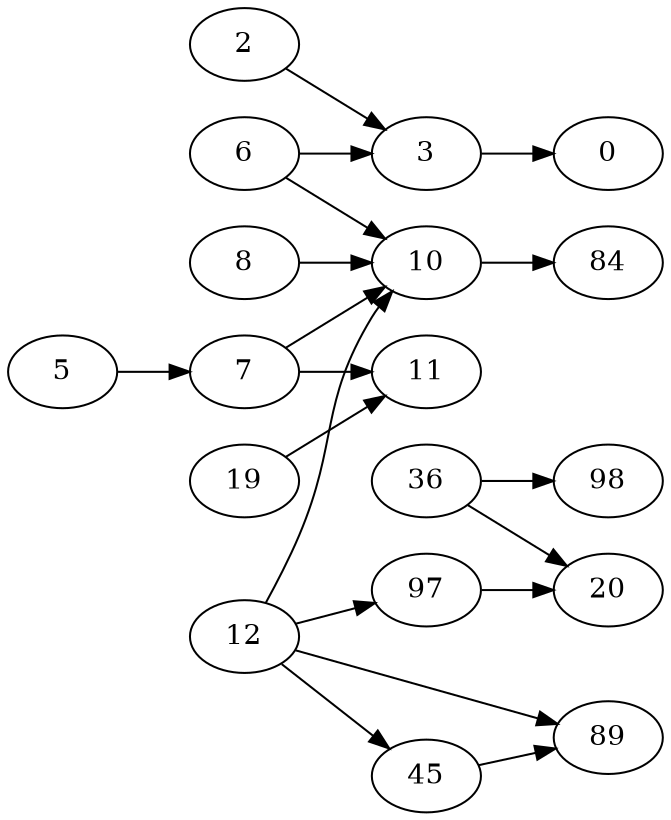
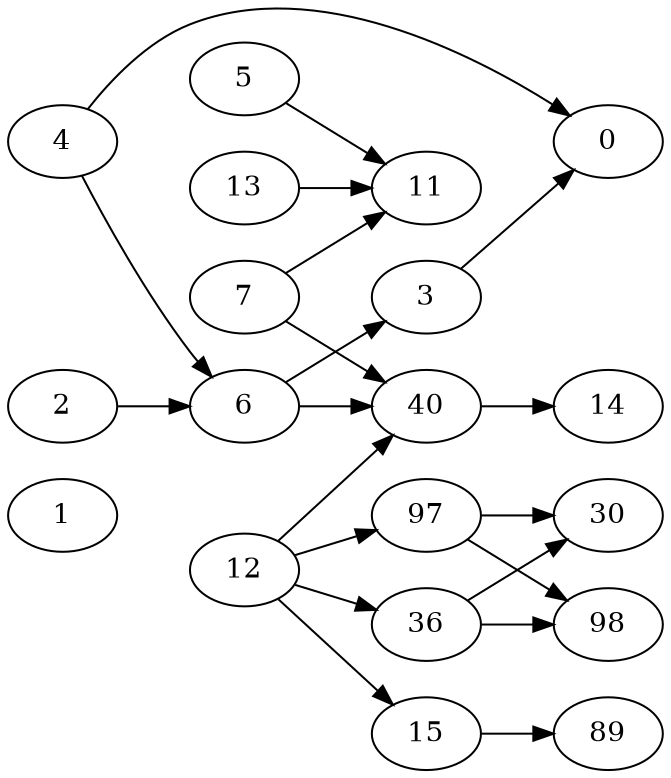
edge "2" -> "3": now "2" -> "6"
node "4": added
node "8": removed
node "10": label "10" -> "40"
node "84": label "84" -> "14"
edge "5" -> "7": now "5" -> "11"
node "19": label "19" -> "13"
node "1": added
edge "97" -> "98": added
node "20": label "20" -> "30"
edge "12" -> "89": now "12" -> "36"
node "45": label "45" -> "15"
